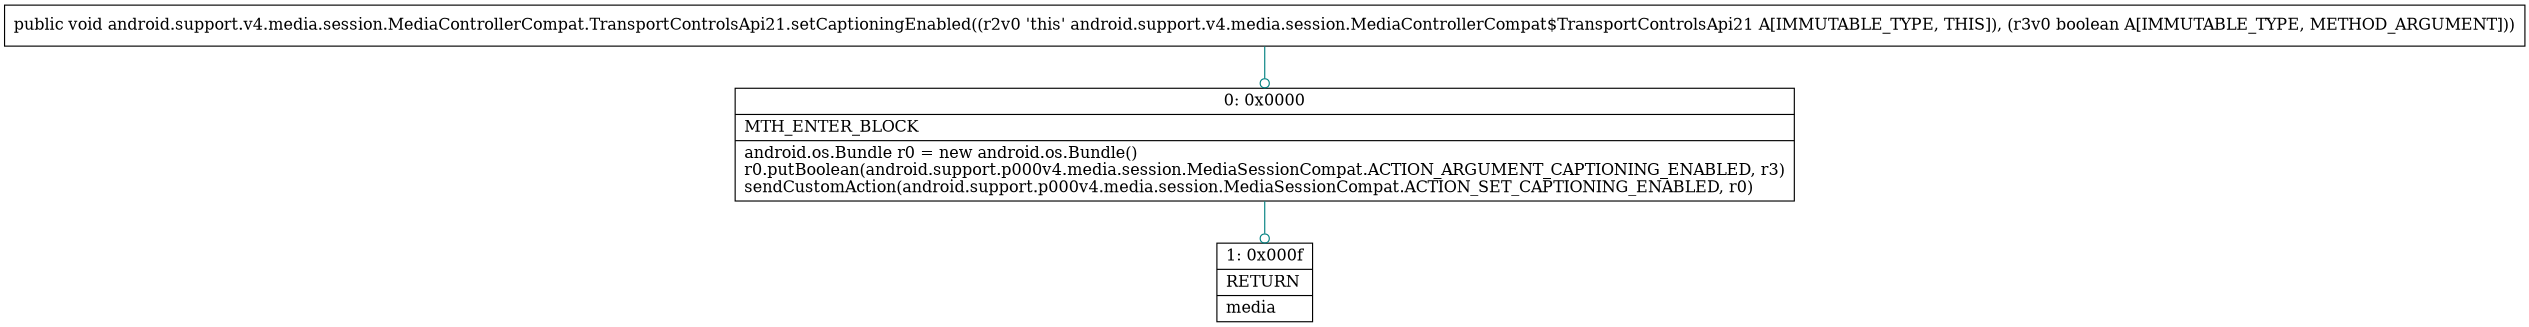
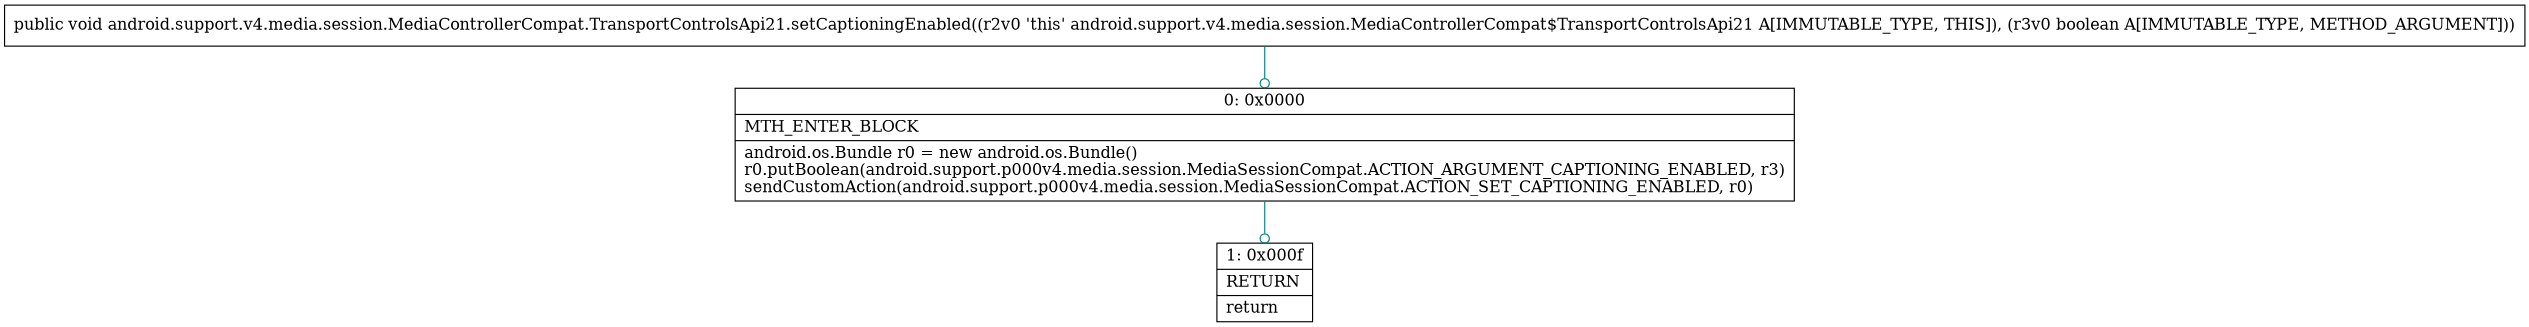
node "1: 0x000f": text "media" -> "return"
